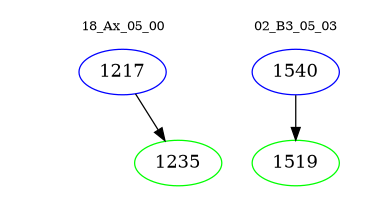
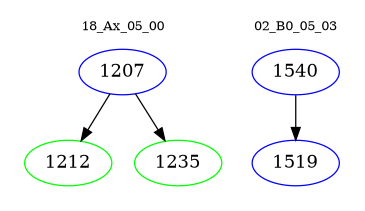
cluster "02_B3_05_03": label "02_B3_05_03" -> "02_B0_05_03"
node "1217": label "1217" -> "1207"
node "1212": added
node "1519": color green -> blue
